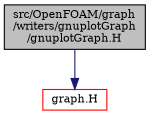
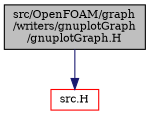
node "graph.H": label "graph.H" -> "src.H"
